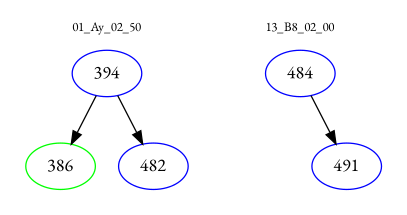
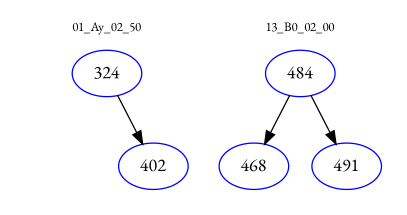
cluster "13_B8_02_00": label "13_B8_02_00" -> "13_B0_02_00"
node "394": label "394" -> "324"
node "386": removed
node "482": label "482" -> "402"
node "468": added
